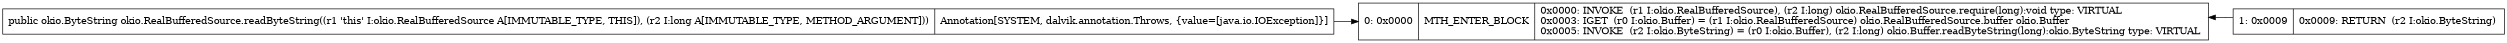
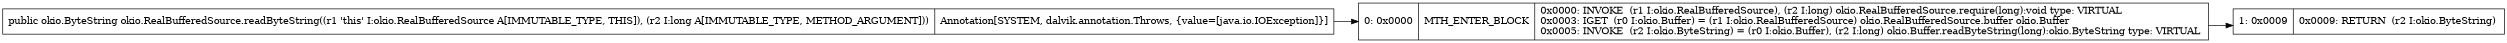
edge "1: 0x0009" -> "0: 0x0000": reversed
